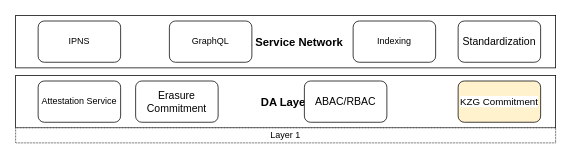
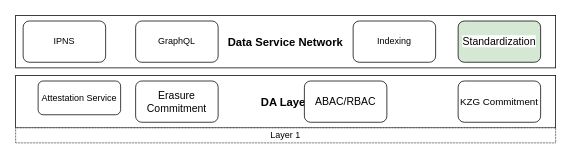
node "IPNS": moved (79, 42) -> (64, 42)
node "GraphQL": moved (210, 42) -> (177, 42)
node "Standardization": fillcolor #ffffff -> #d5e8d4
node "Attestation Service": size 83x41 -> 83x34
node "KZG Commitment": fillcolor #fff2cc -> #ffffff
